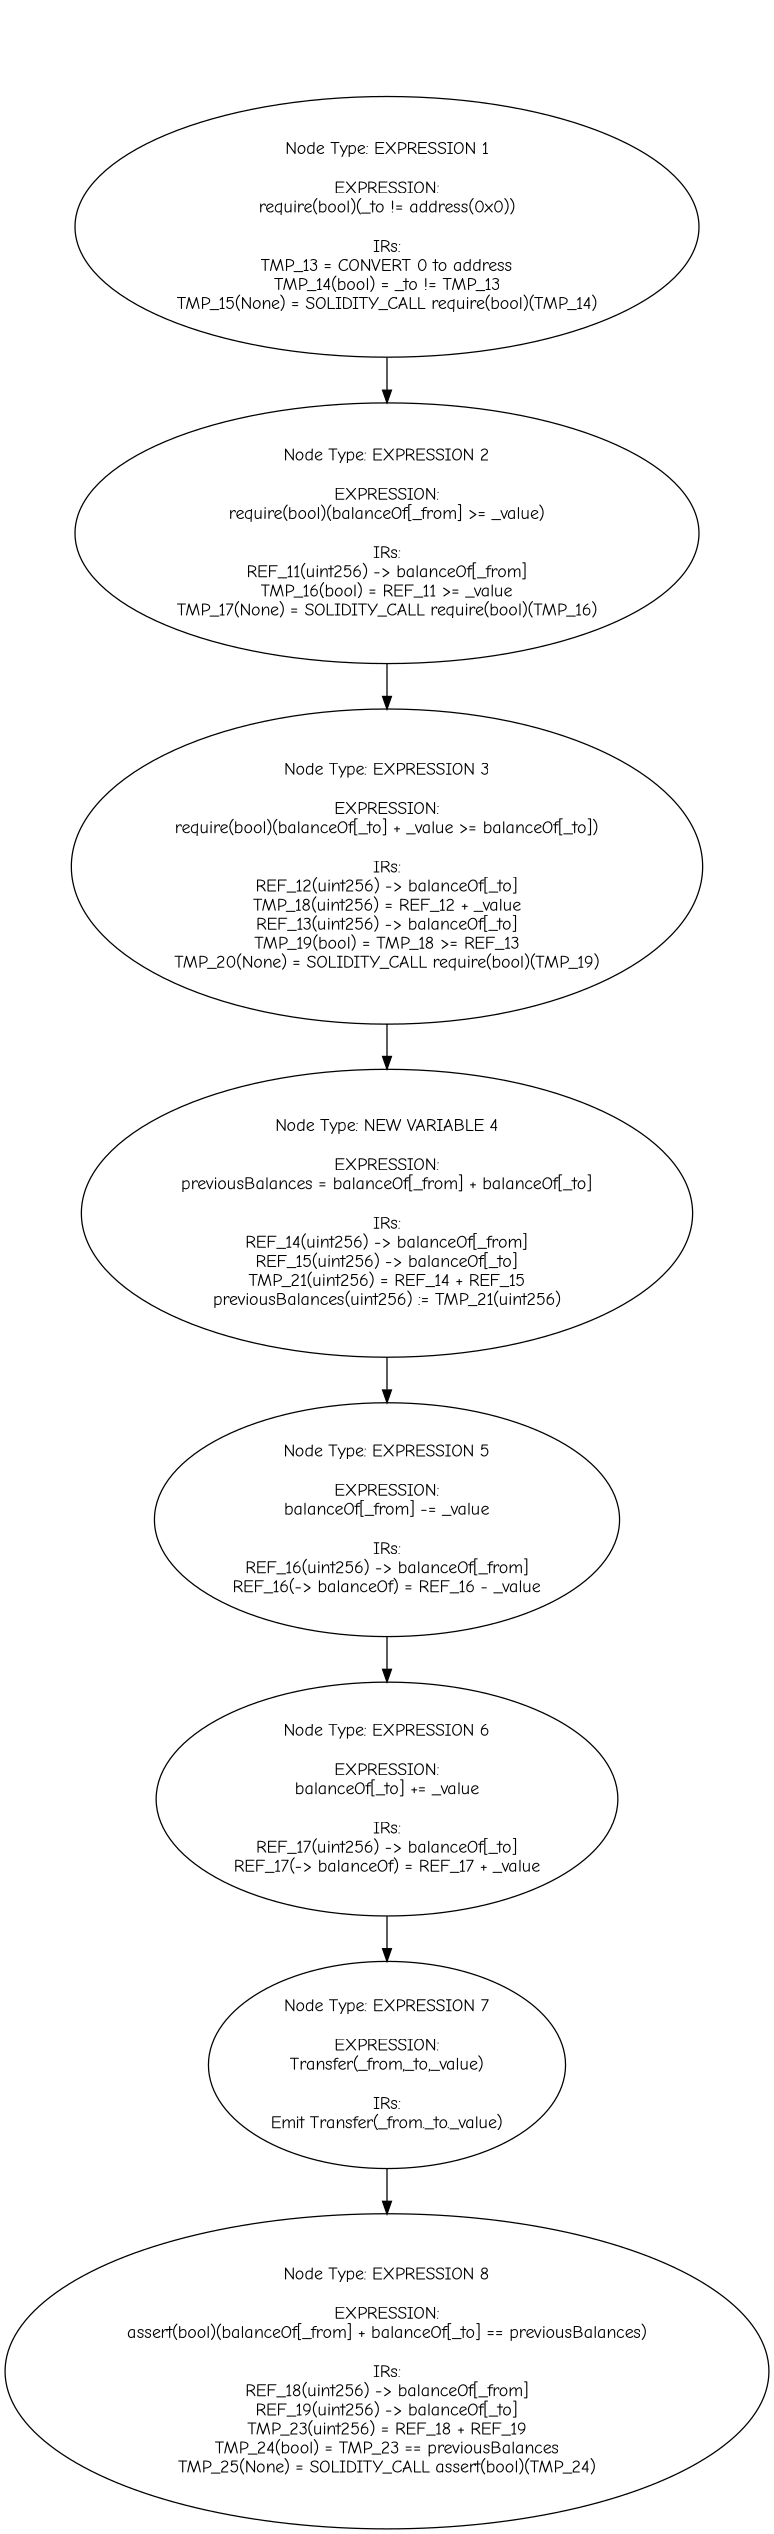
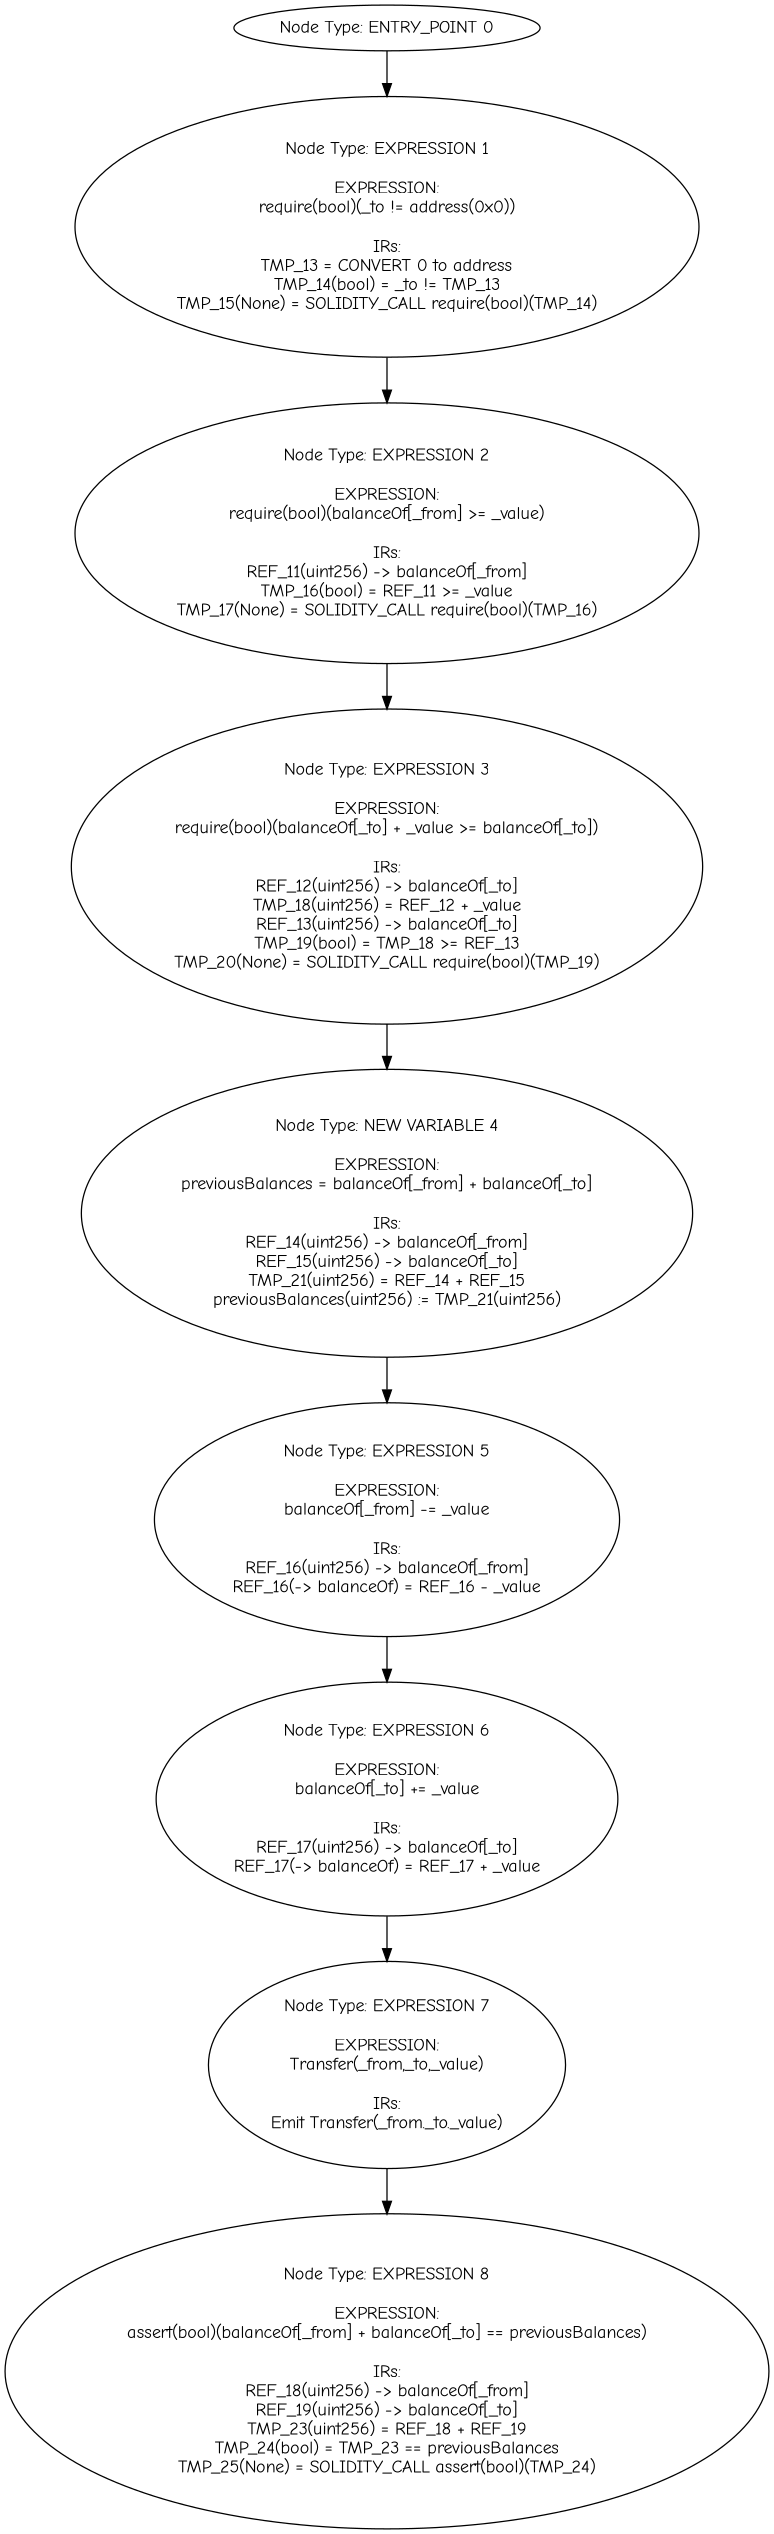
node "Node Type: ENTRY_POINT 0": added
